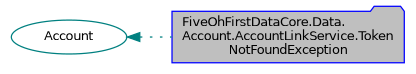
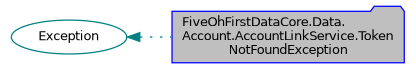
node "Account": label "Account" -> "Exception"
